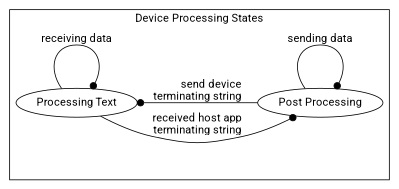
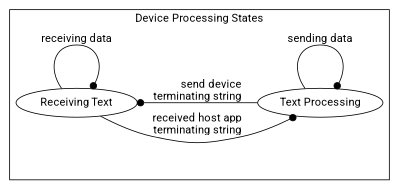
node "Processing Text": label "Processing Text" -> "Receiving Text"
node "Post Processing": label "Post Processing" -> "Text Processing"
